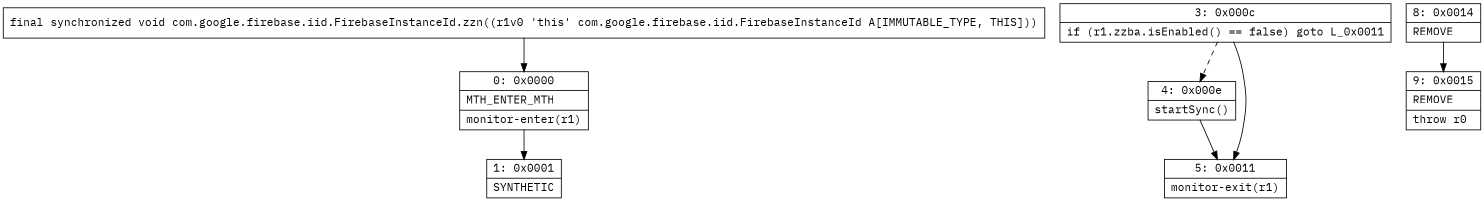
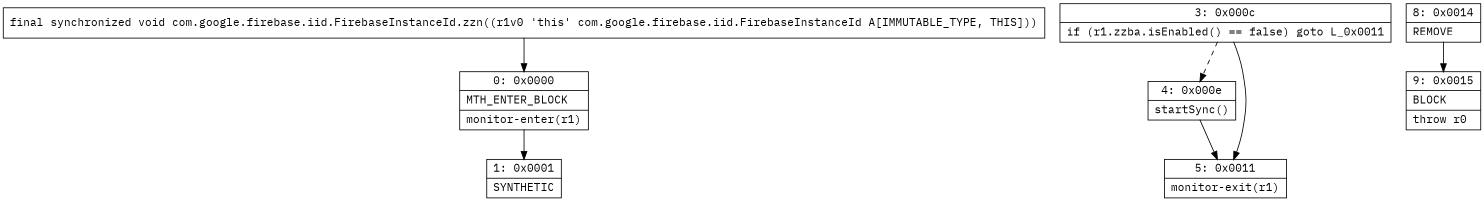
node "0: 0x0000": text "MTH_ENTER_MTH" -> "MTH_ENTER_BLOCK"
node "9: 0x0015": text "REMOVE" -> "BLOCK"
